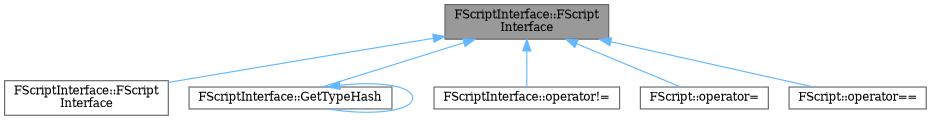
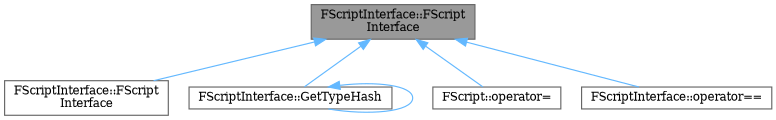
node "FScriptInterface::operator!=": removed
node "FScript::operator==": label "FScript::operator==" -> "FScriptInterface::operator=="
